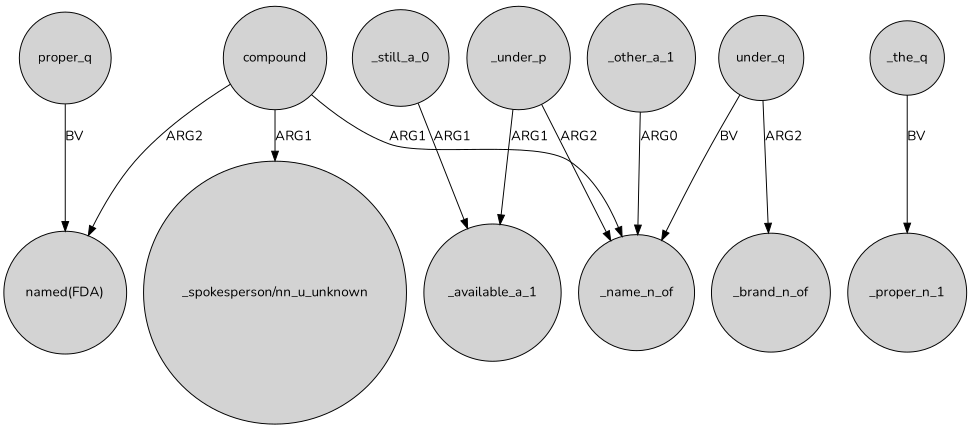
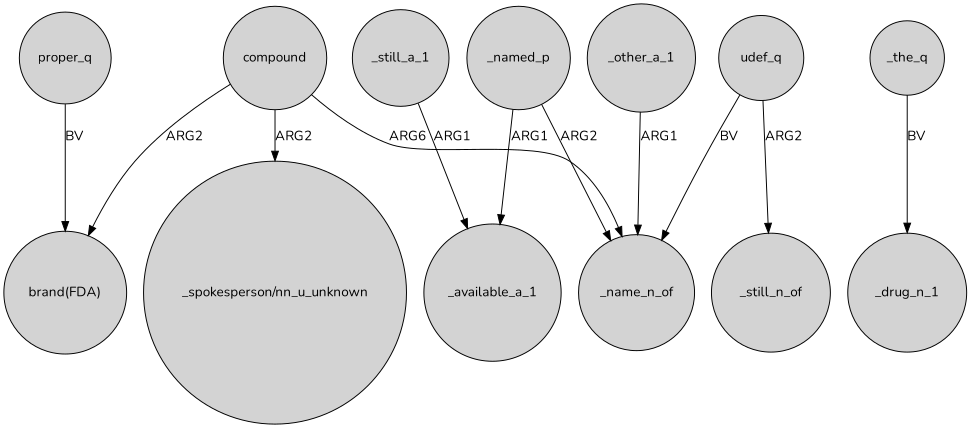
node "_still_a_0": label "_still_a_0" -> "_still_a_1"
node "_under_p": label "_under_p" -> "_named_p"
node "under_q": label "under_q" -> "udef_q"
edge "compound" -> "_spokesperson/nn_u_unknown": label "ARG1" -> "ARG2"
edge "compound" -> "_name_n_of": label "ARG1" -> "ARG6"
edge "_other_a_1" -> "_name_n_of": label "ARG0" -> "ARG1"
node "named(FDA)": label "named(FDA)" -> "brand(FDA)"
node "_brand_n_of": label "_brand_n_of" -> "_still_n_of"
node "_proper_n_1": label "_proper_n_1" -> "_drug_n_1"
